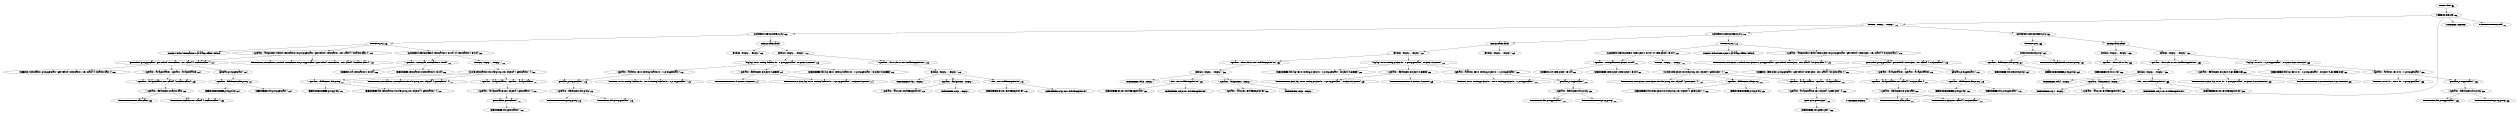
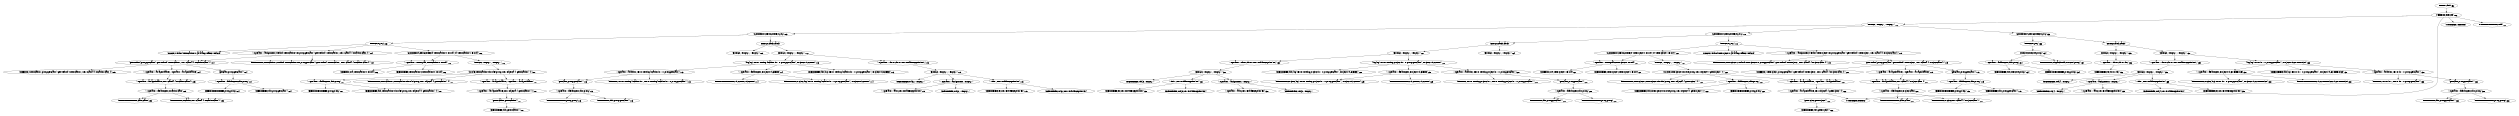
edge "(<operator>.arrayInitializer,new Object[] { getProject() })" -> "(getProject,getProject())": now "(<operator>.arrayInitializer,new Object[] { getProject() })" -> "(MODIFIER,PUBLIC)"
